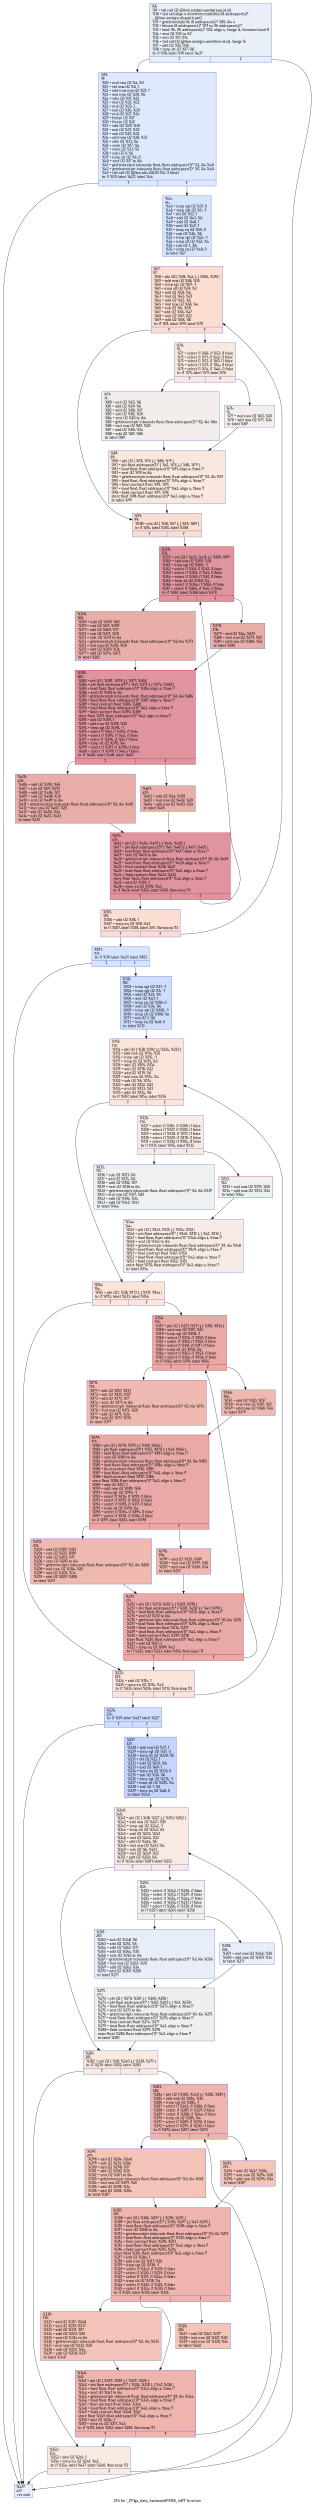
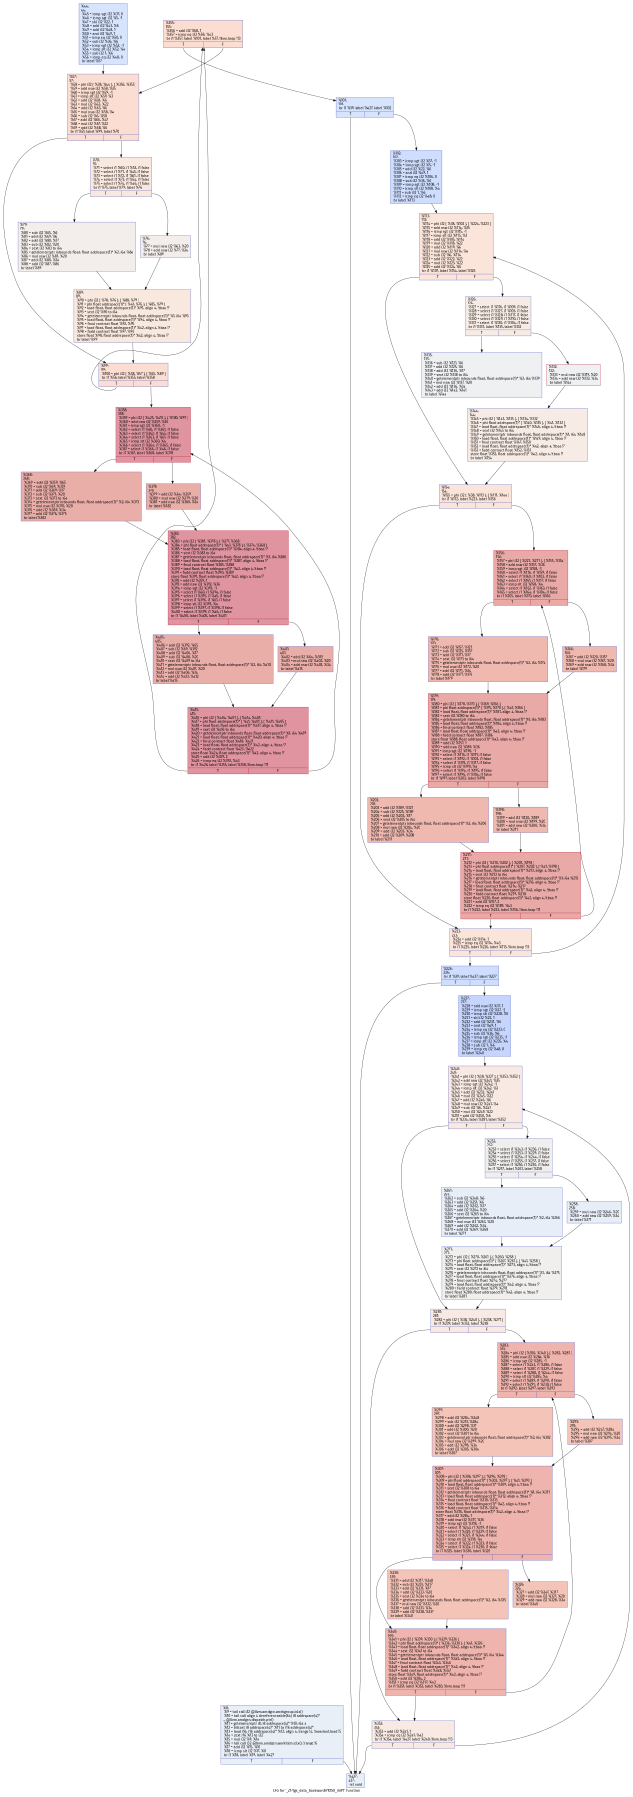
node "%19:": removed
edge "%99:" -> "%355:": added
